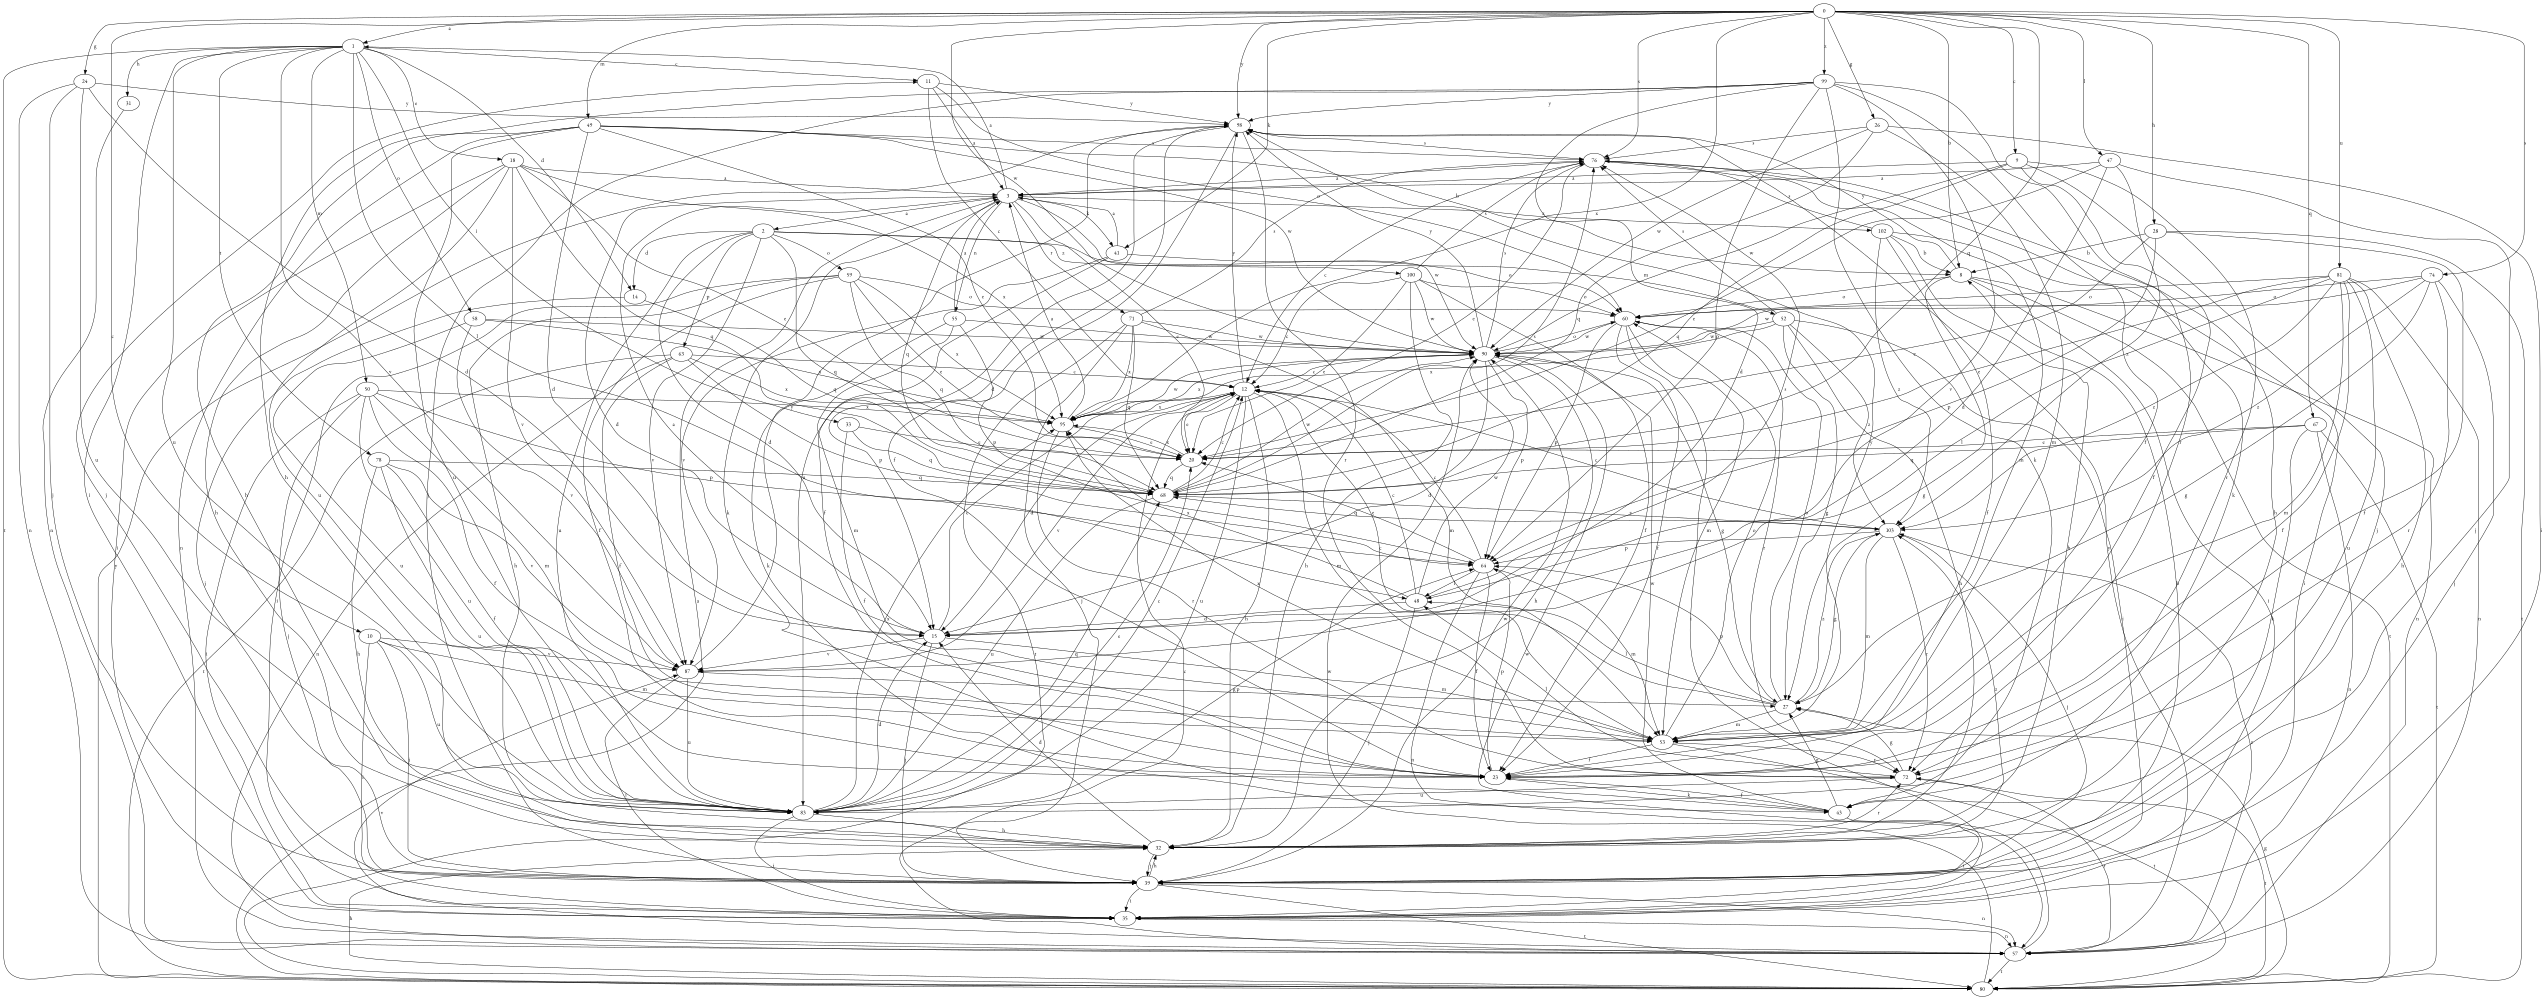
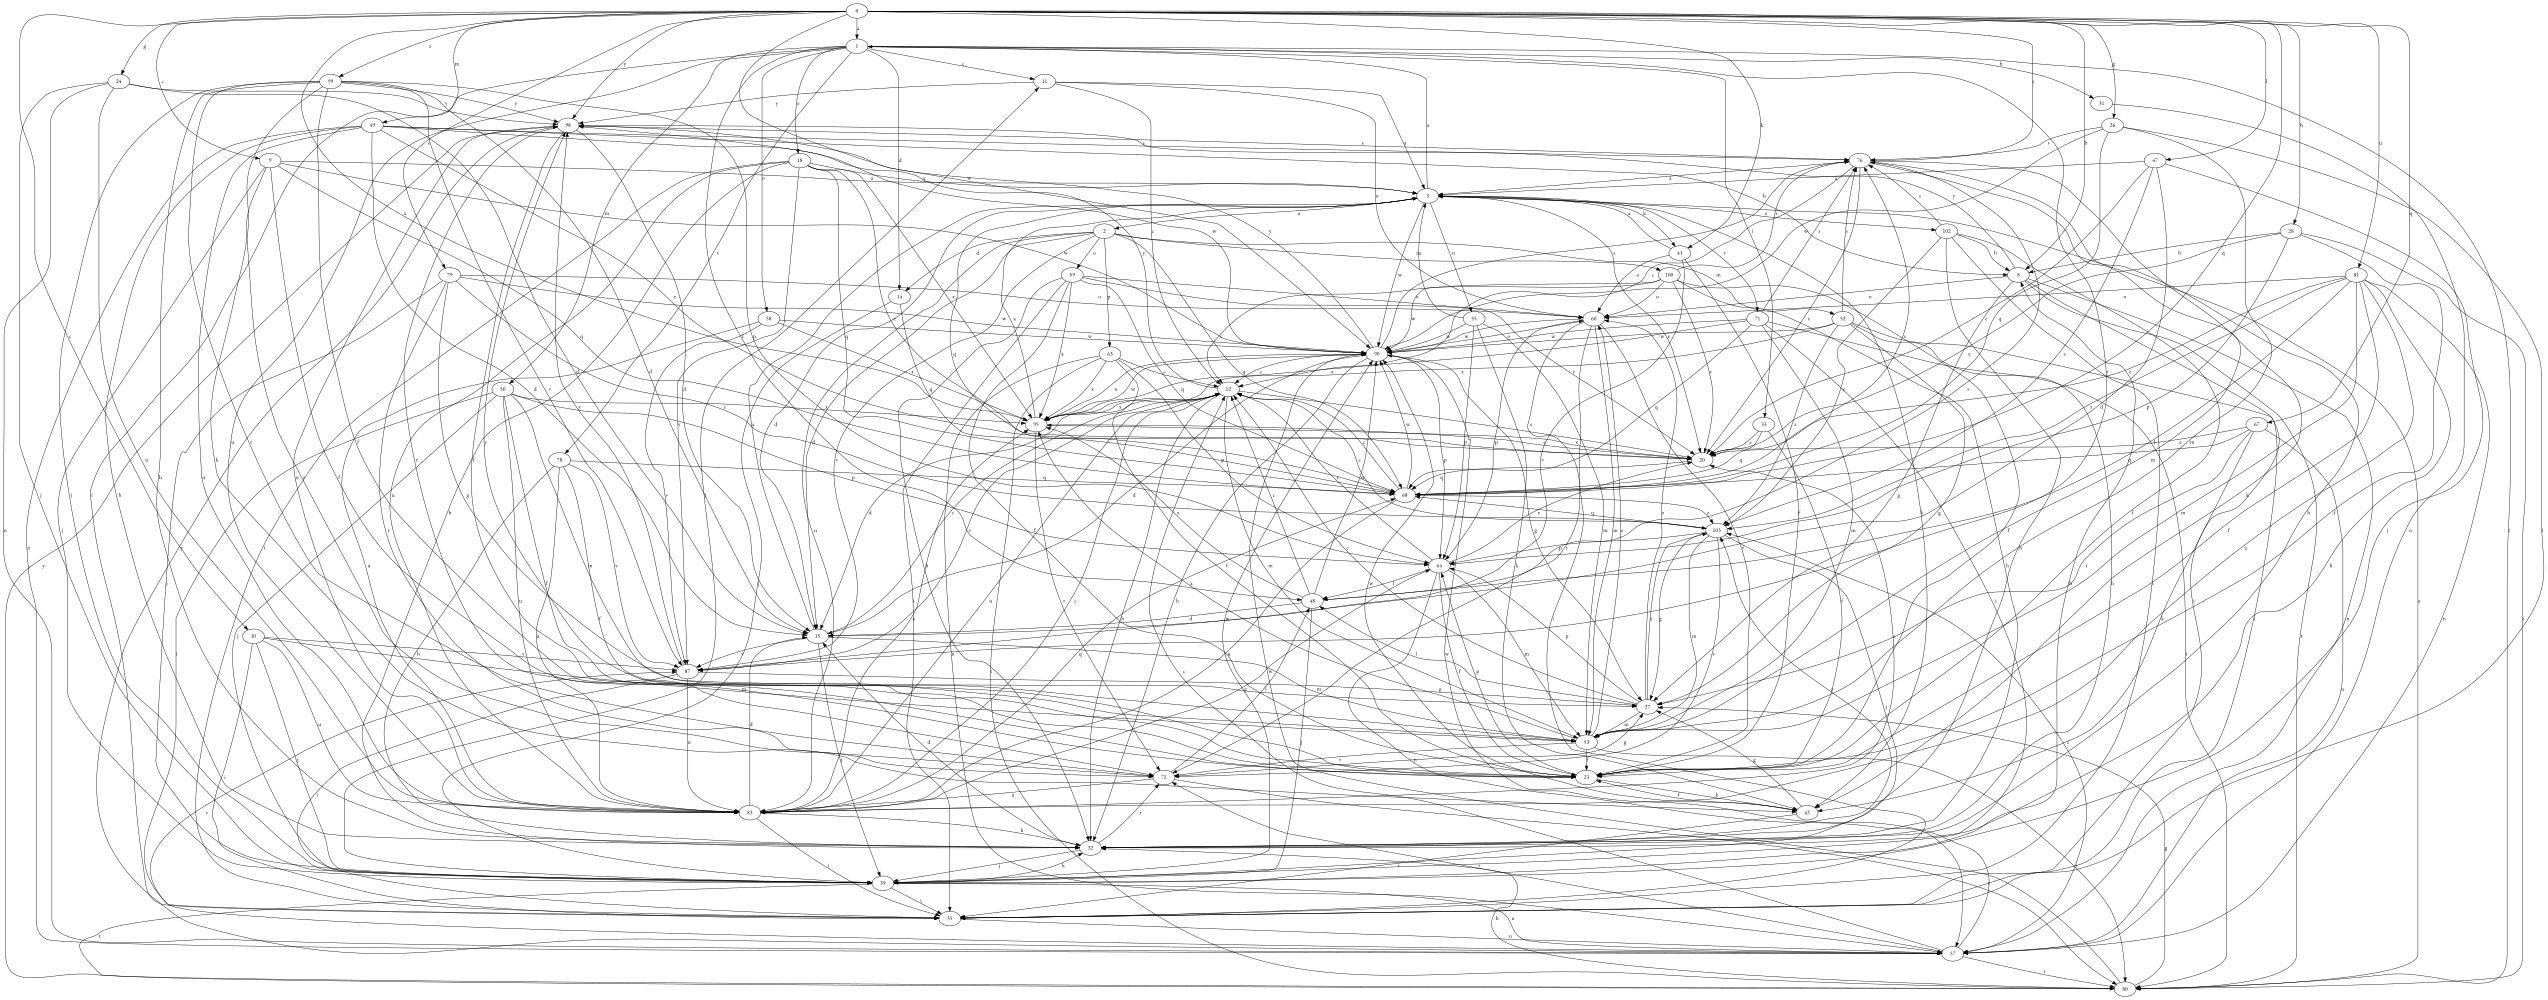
node "74": label "74" -> "79"
edge "67" -> "80": now "67" -> "27"
